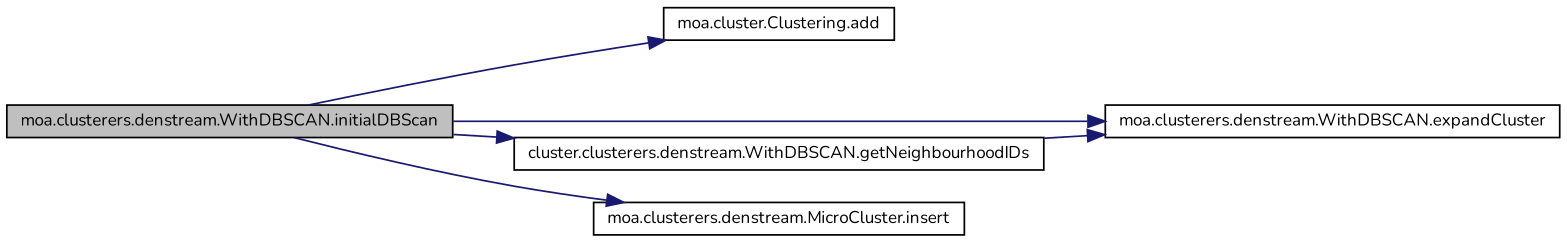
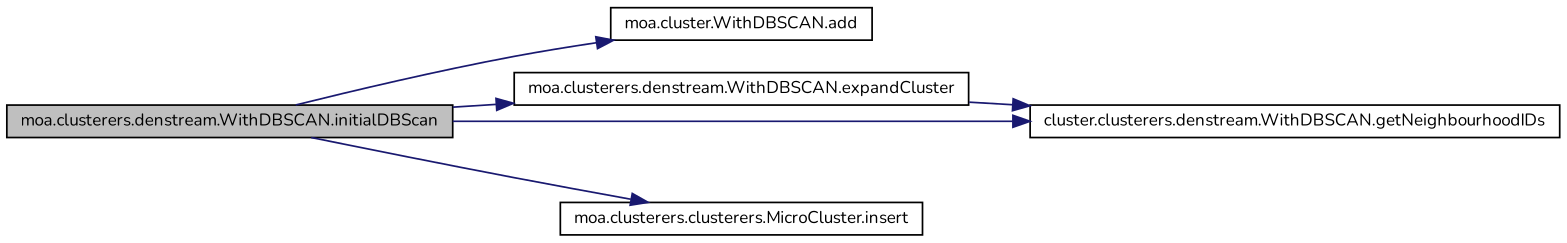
node "moa.cluster.Clustering.add": label "moa.cluster.Clustering.add" -> "moa.cluster.WithDBSCAN.add"
edge "cluster.clusterers.denstream.WithDBSCAN.getNeighbourhoodIDs" -> "moa.clusterers.denstream.WithDBSCAN.expandCluster": reversed
node "moa.clusterers.denstream.MicroCluster.insert": label "moa.clusterers.denstream.MicroCluster.insert" -> "moa.clusterers.clusterers.MicroCluster.insert"
